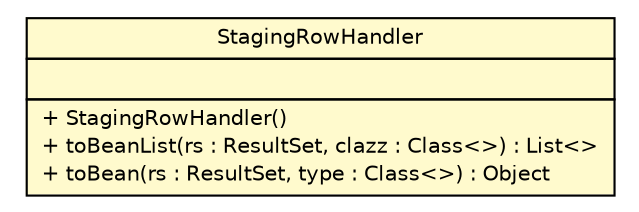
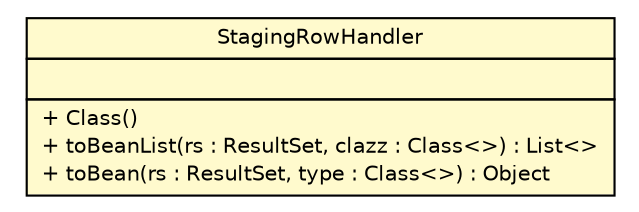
node "StagingRowHandler": text "+ StagingRowHandler()" -> "+ Class()"
